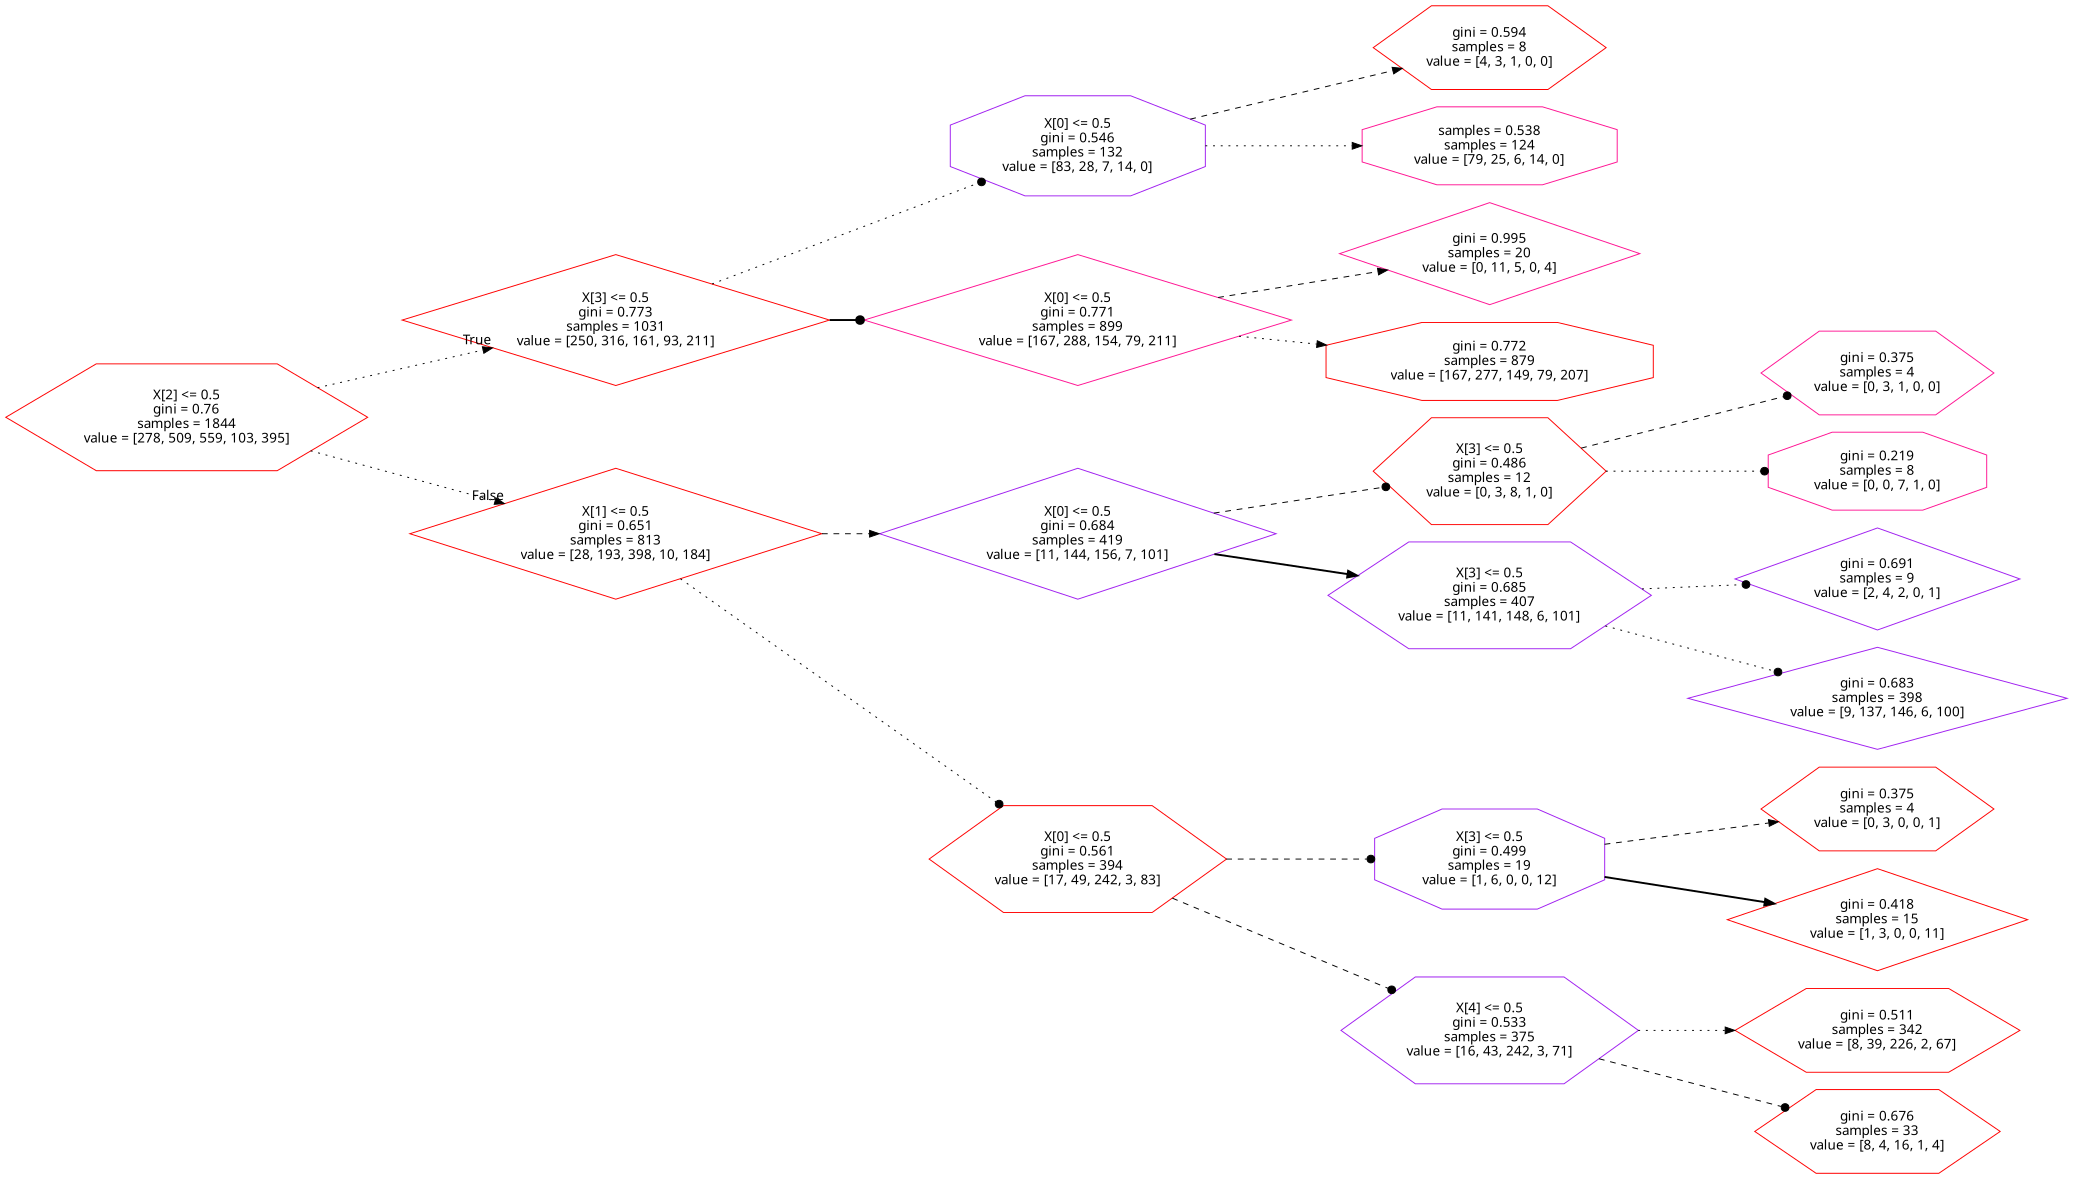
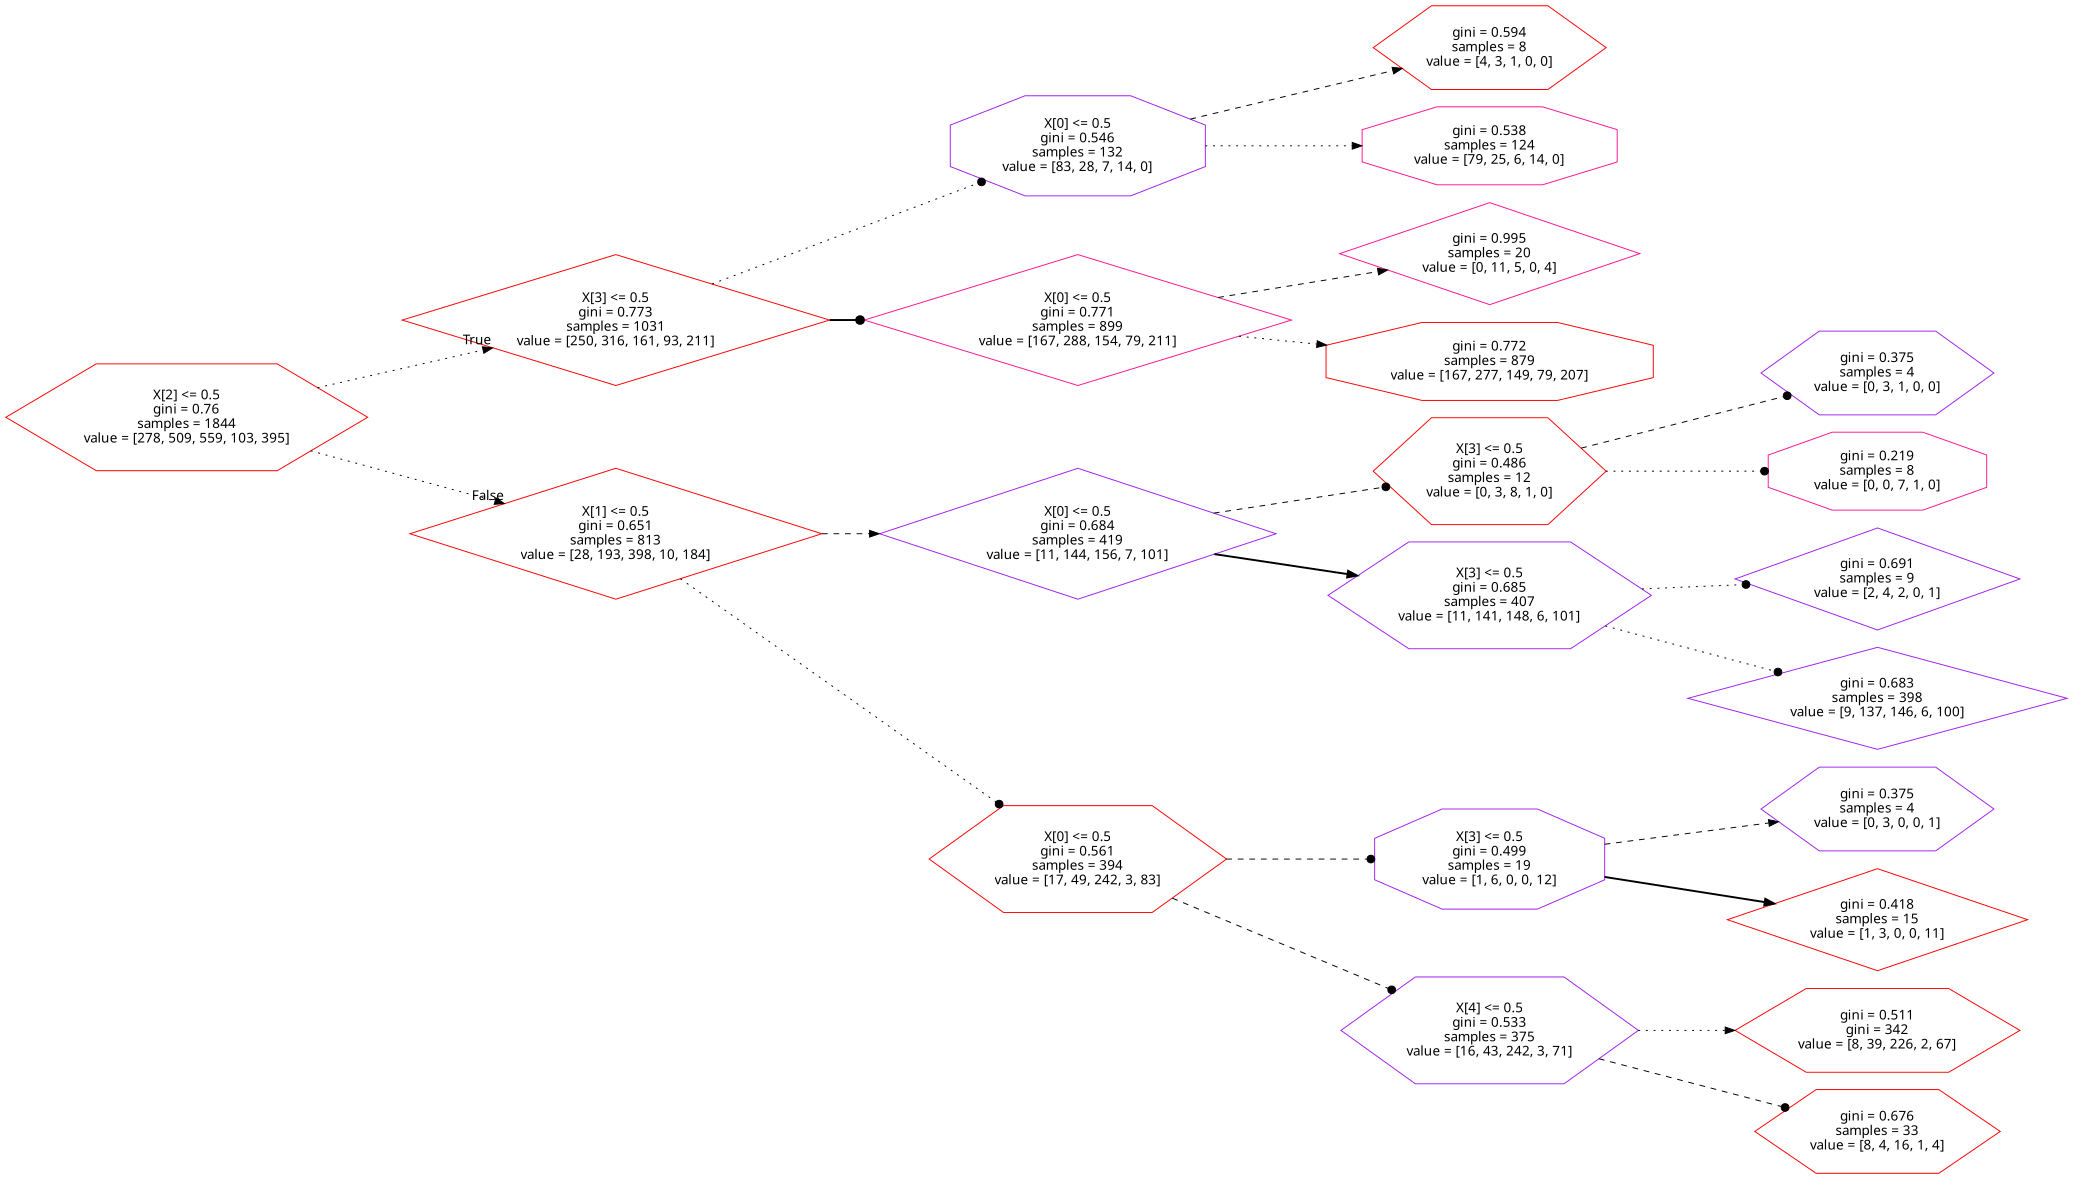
node "samples = 0.538 samples = 124 value = [79, 25, 6, 14, 0]": label "samples = 0.538 samples = 124 value = [79, 25, 6, 14, 0]" -> "gini = 0.538 samples = 124 value = [79, 25, 6, 14, 0]"
node "gini = 0.375 samples = 4 value = [0, 3, 1, 0, 0]": color deeppink -> purple
node "gini = 0.375 samples = 4 value = [0, 3, 0, 0, 1]": color red -> purple
node "gini = 0.511 samples = 342 value = [8, 39, 226, 2, 67]": label "gini = 0.511 samples = 342 value = [8, 39, 226, 2, 67]" -> "gini = 0.511 gini = 342 value = [8, 39, 226, 2, 67]"
